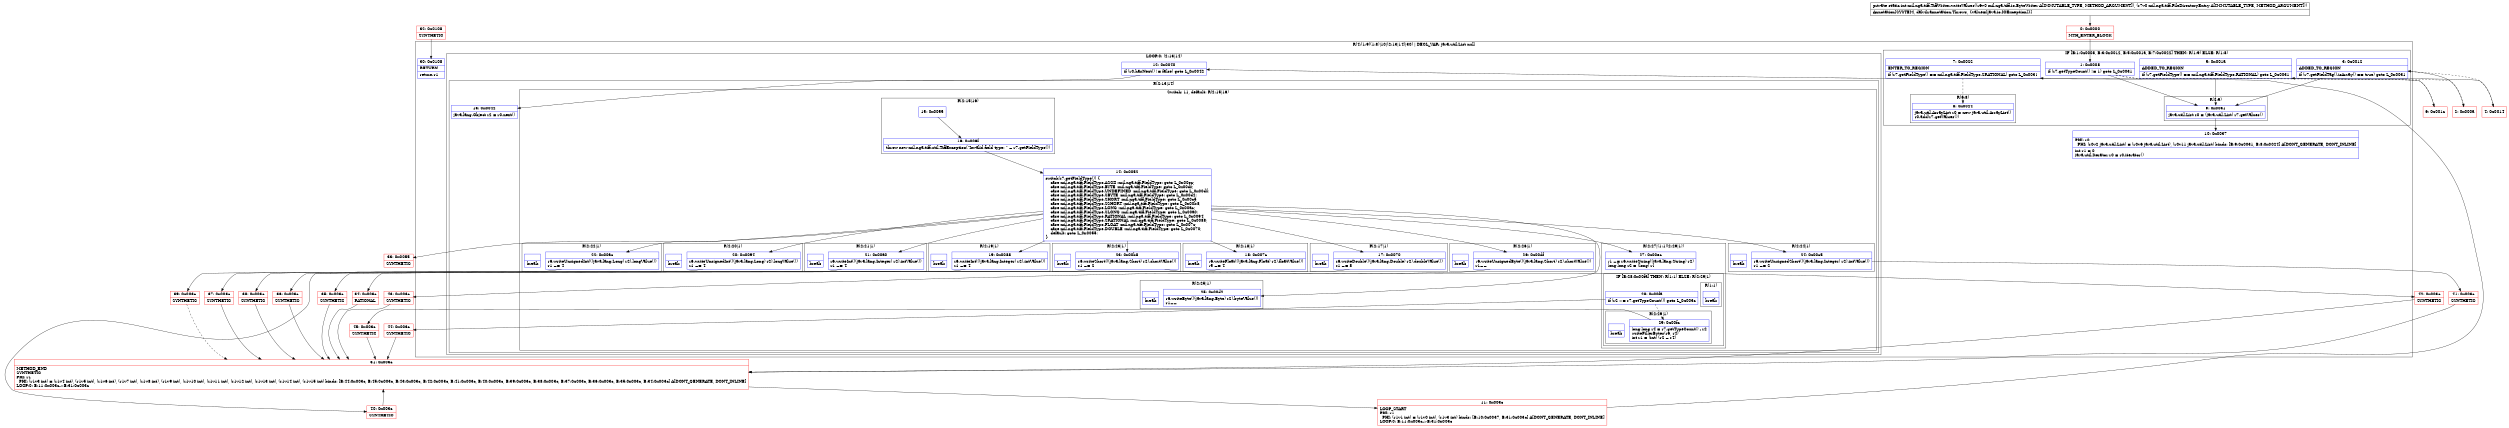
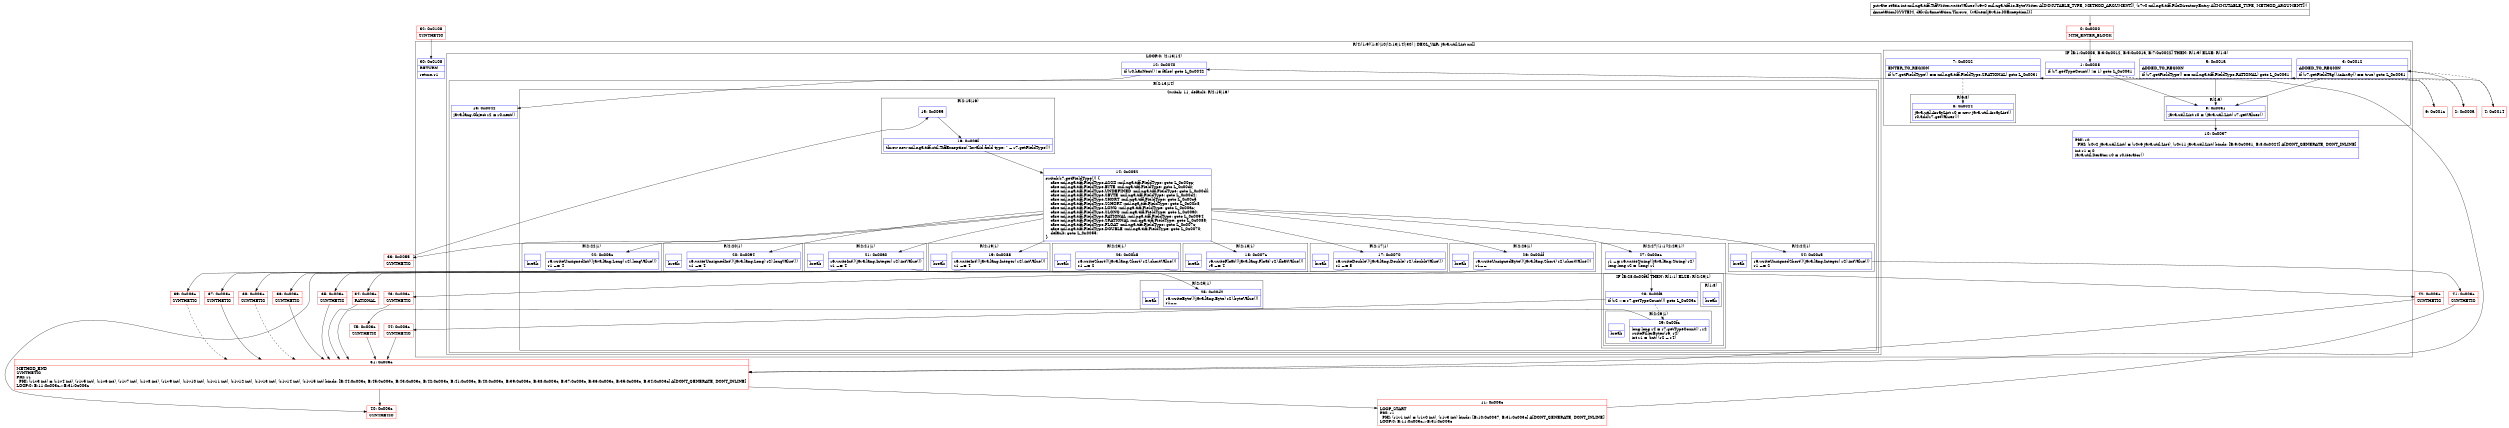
edge "33: 0x0055" -> "15: 0x0055": added
edge "14: 0x0052" -> "25: 0x00d2": now "21: 0x00a0" -> "25: 0x00d2"
edge "14: 0x0052" -> "23: 0x00b8": removed
edge "27: 0x00ec" -> "28: 0x00fa": added
cluster "R(1:1)": label "R(1:1)" -> "R(1:8)"
edge "38: 0x003c" -> "31: 0x003c": style solid -> dashed
edge "40: 0x003c" -> "31: 0x003c": reversed
